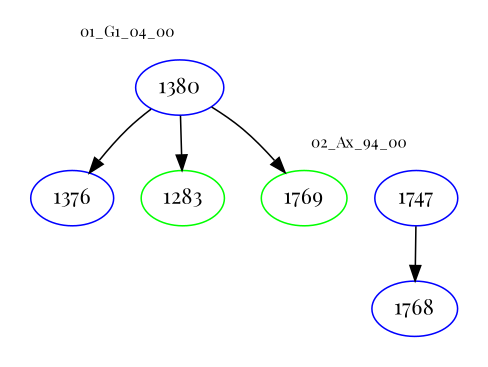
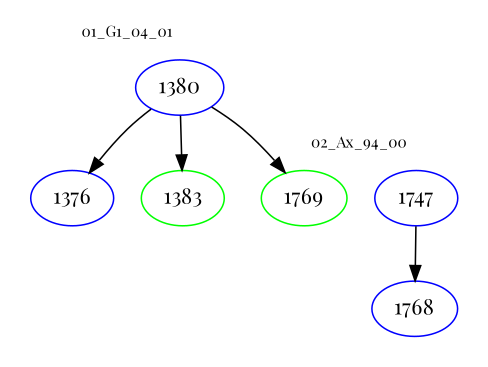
cluster "01_G1_04_00": label "01_G1_04_00" -> "01_G1_04_01"
node "1283": label "1283" -> "1383"
